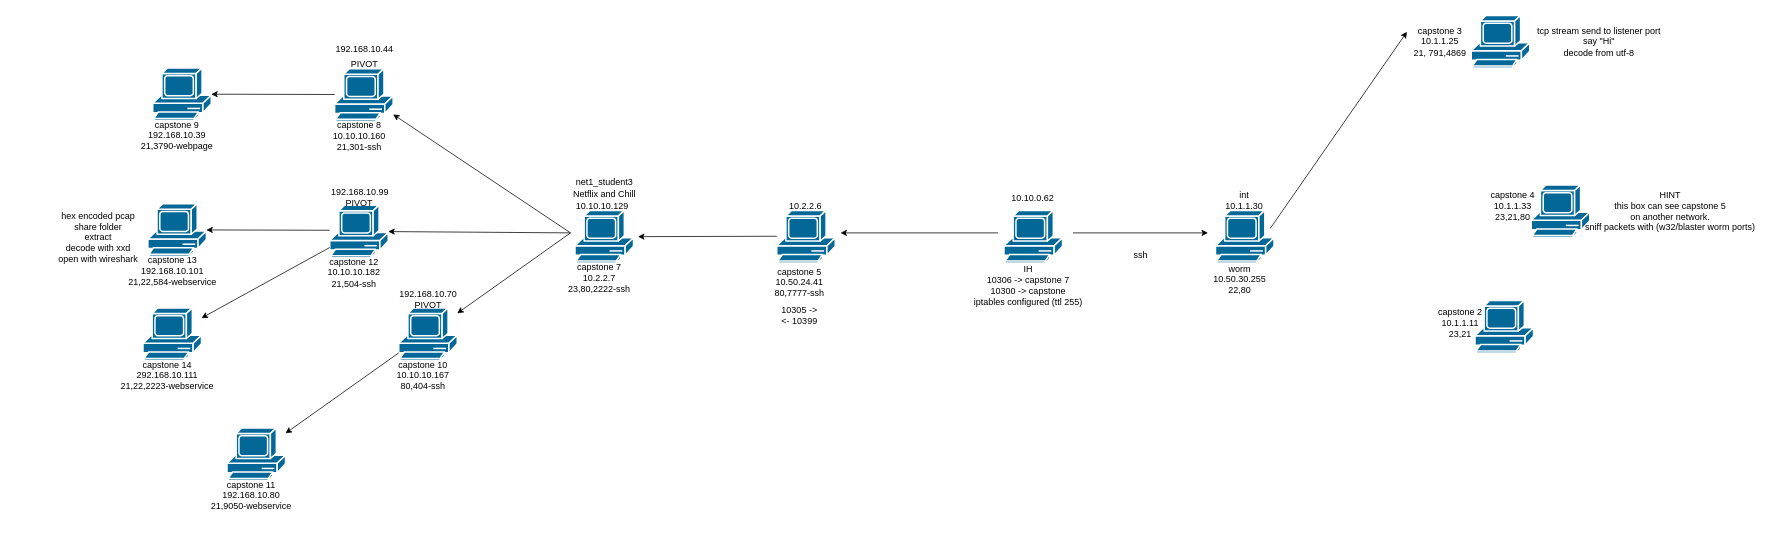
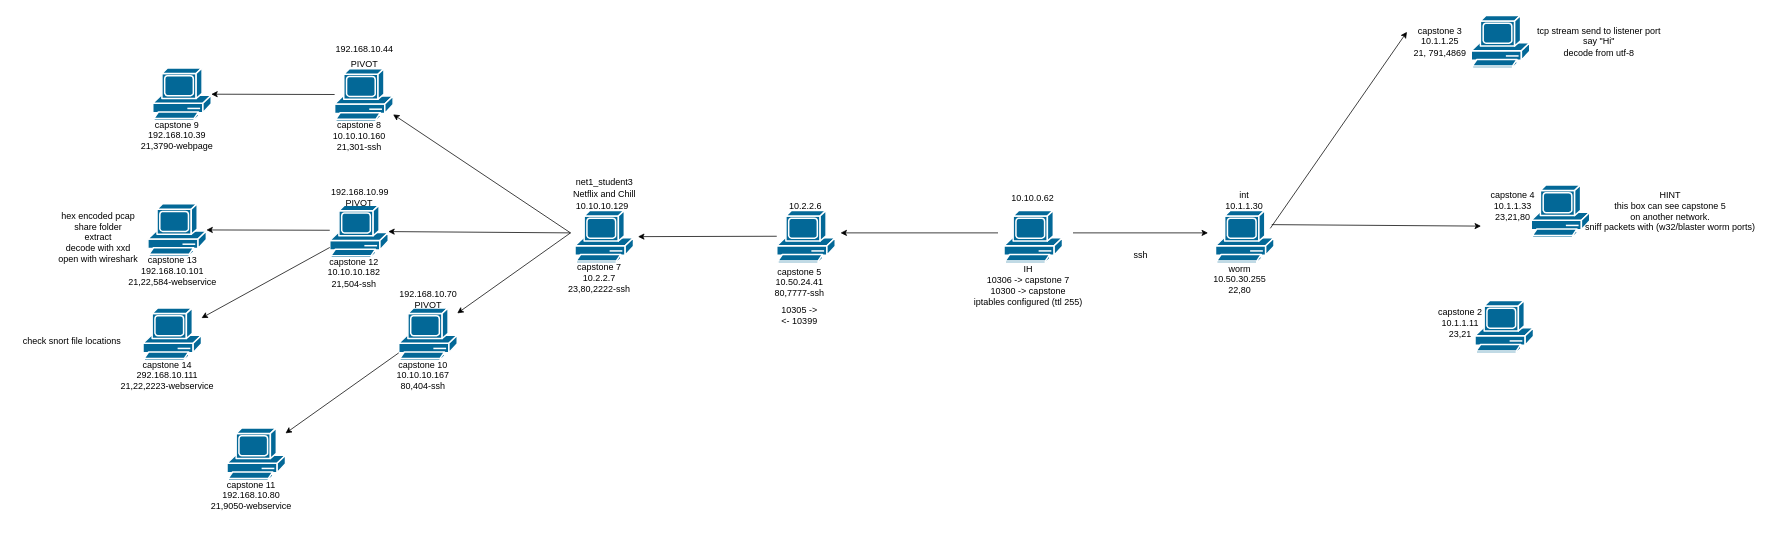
edge "int 10.1.1.30" -> "capstone 4 10.1.1.33 23,21,80": added
node "check snort file locations": added
